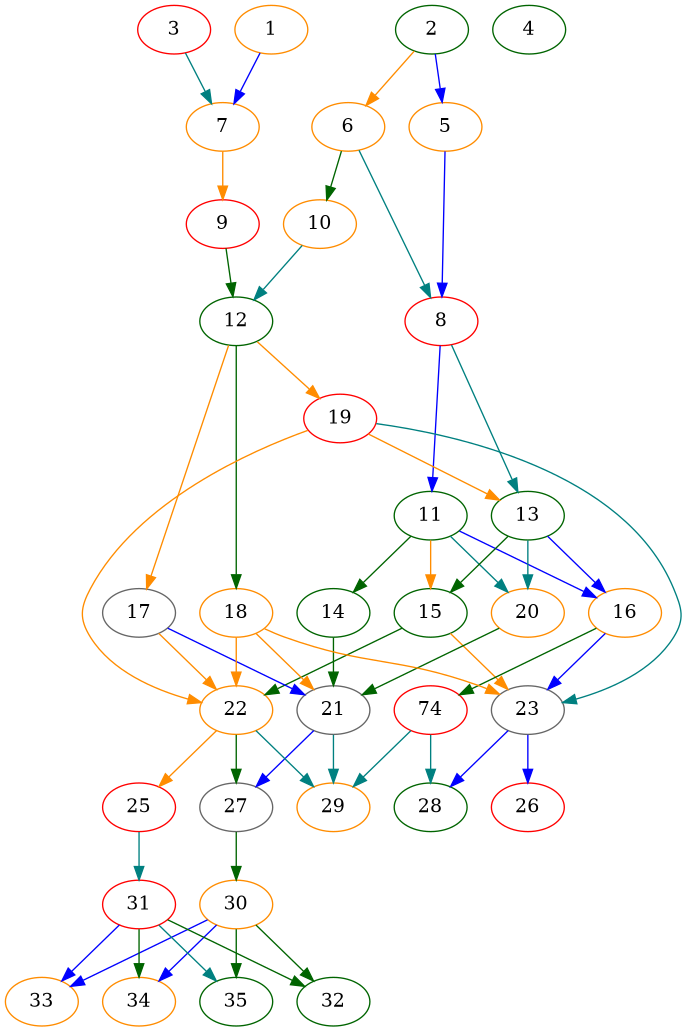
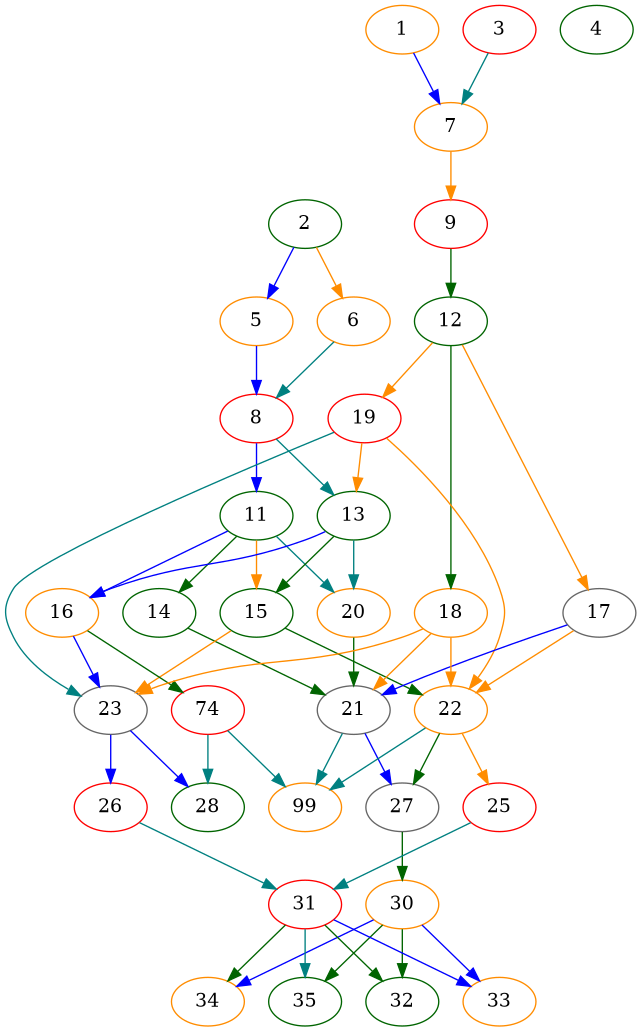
node "10": removed
node "29": label "29" -> "99"
edge "26" -> "31": added
